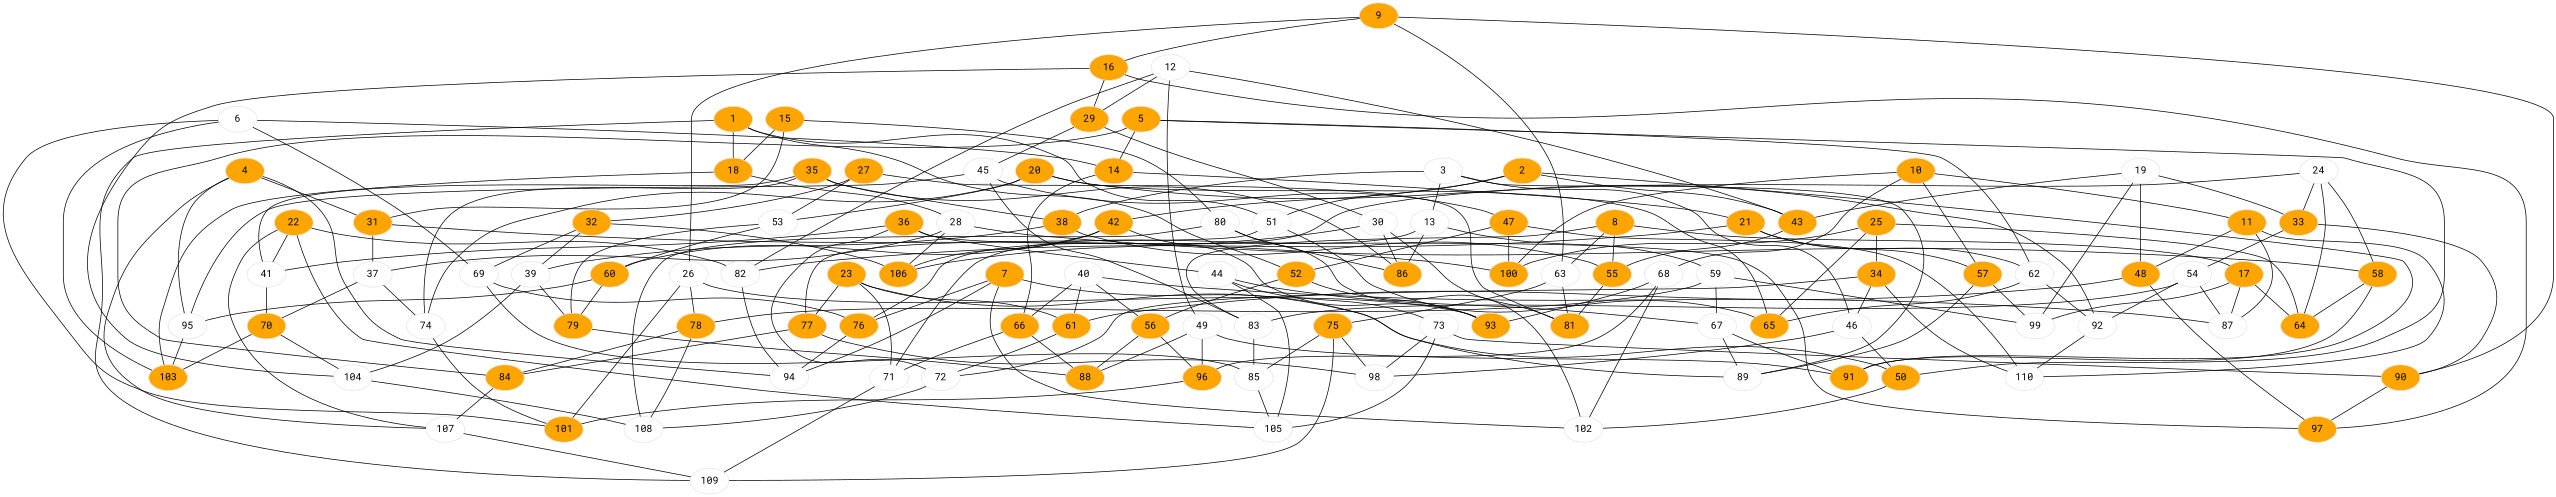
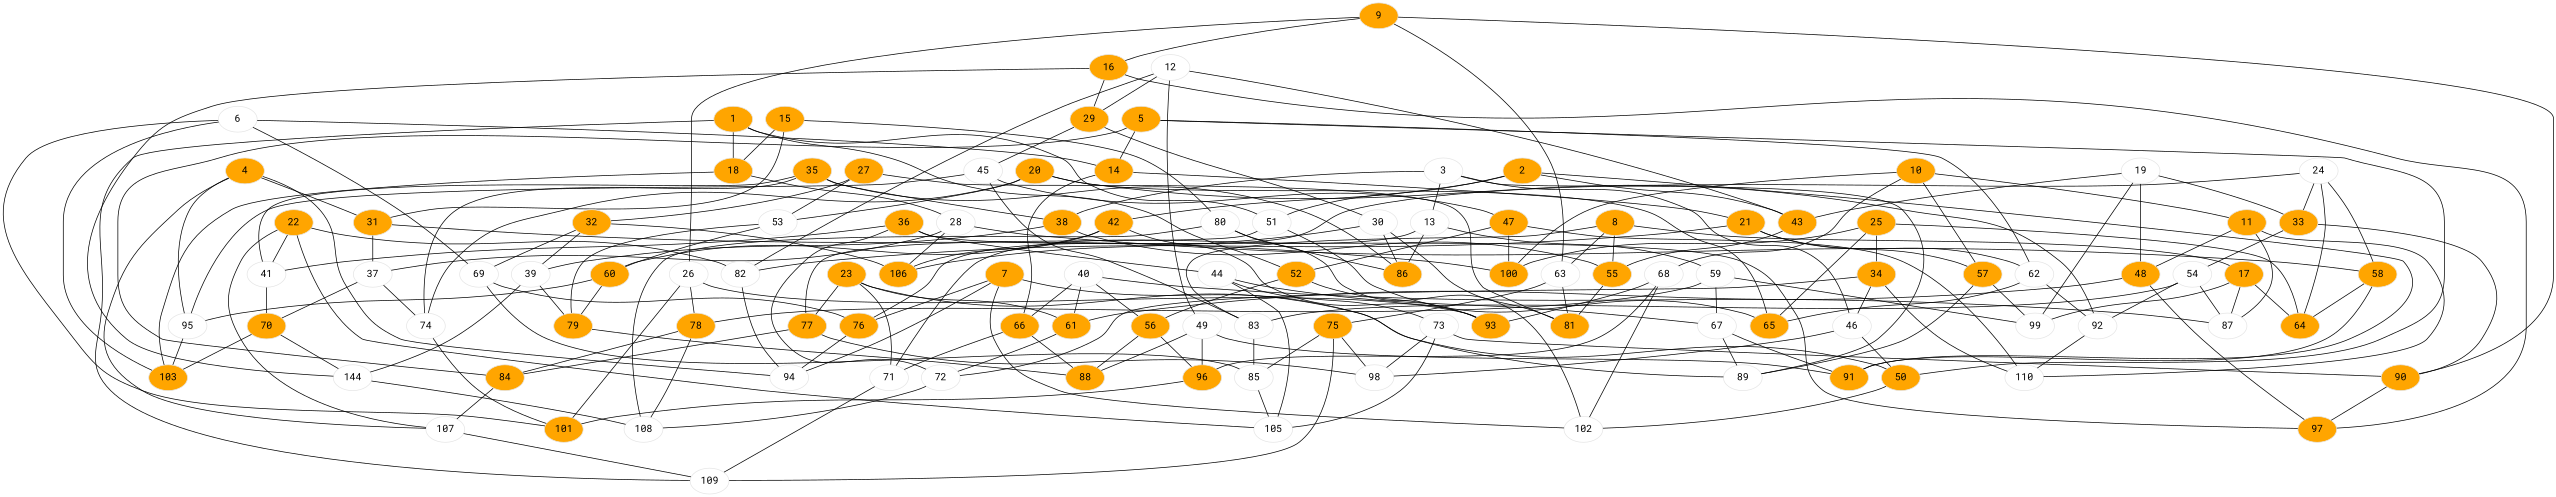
node "104": label "104" -> "144"
